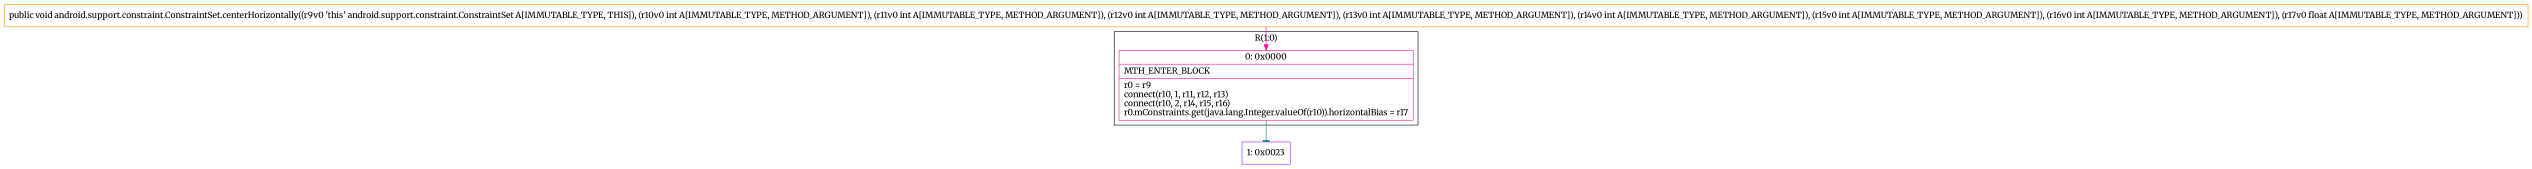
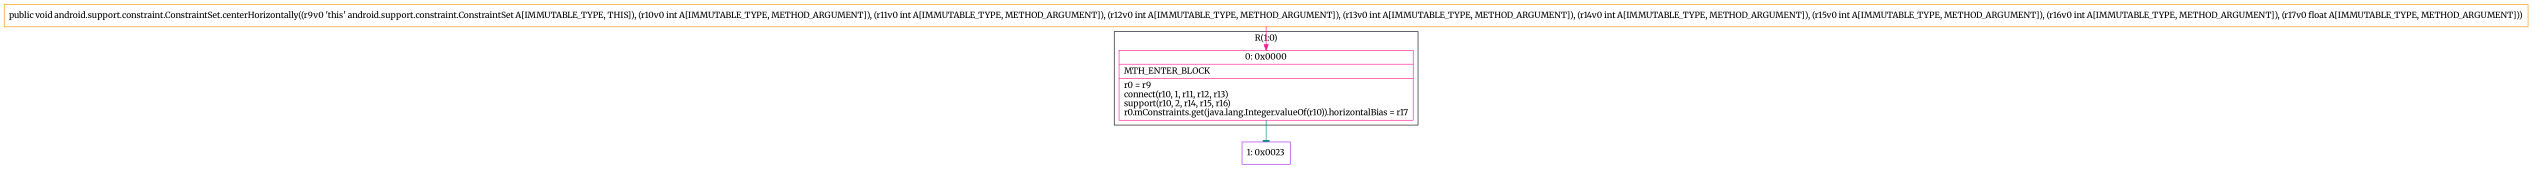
node "0: 0x0000": text "connect(r10, 2, r14, r15, r16)" -> "support(r10, 2, r14, r15, r16)"
